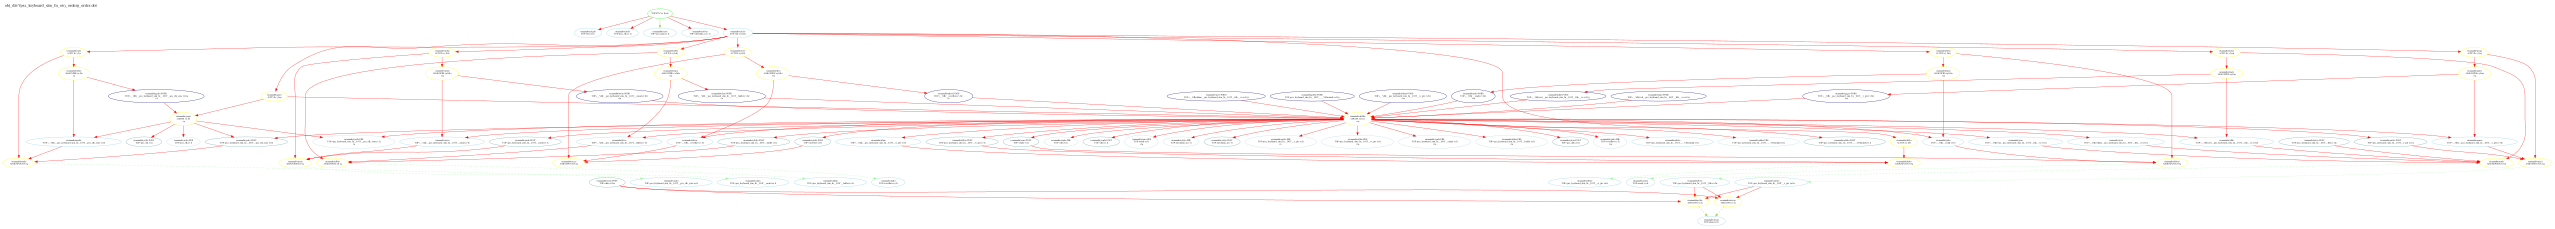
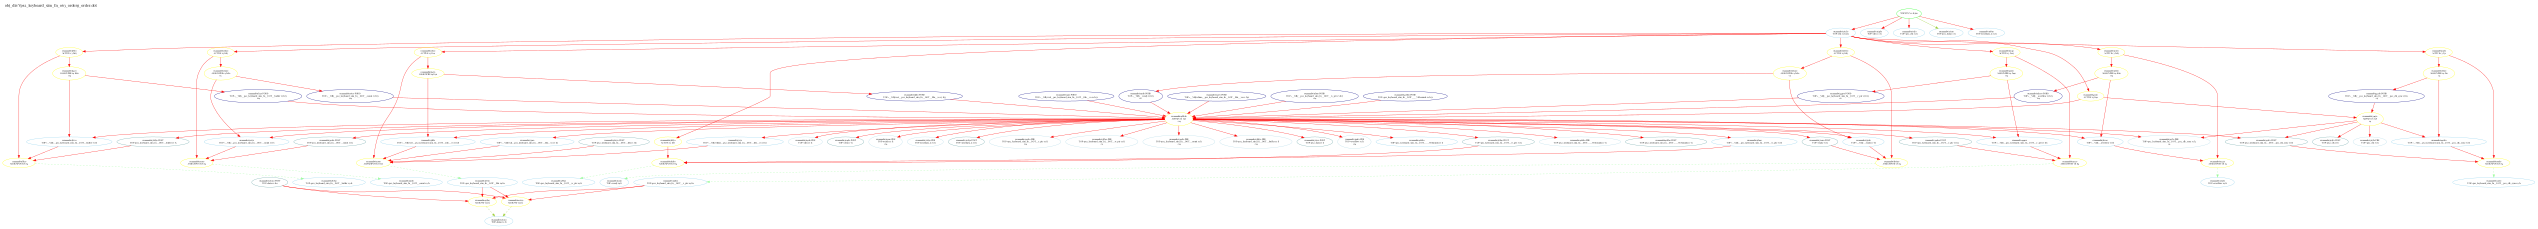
node "0xaaaaab636af0 POST TOP->overflow r7 f5": removed
